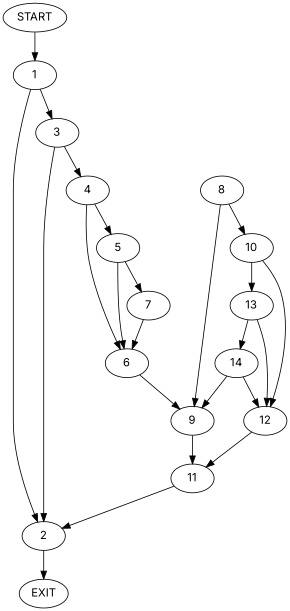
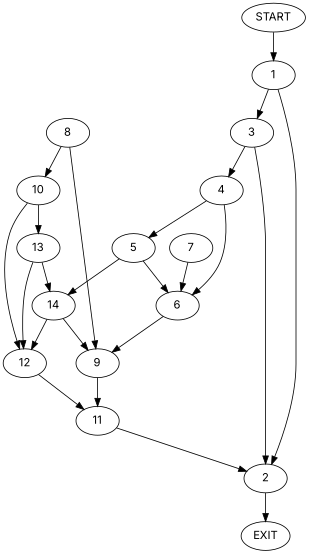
edge "5" -> "7": now "5" -> "14"
